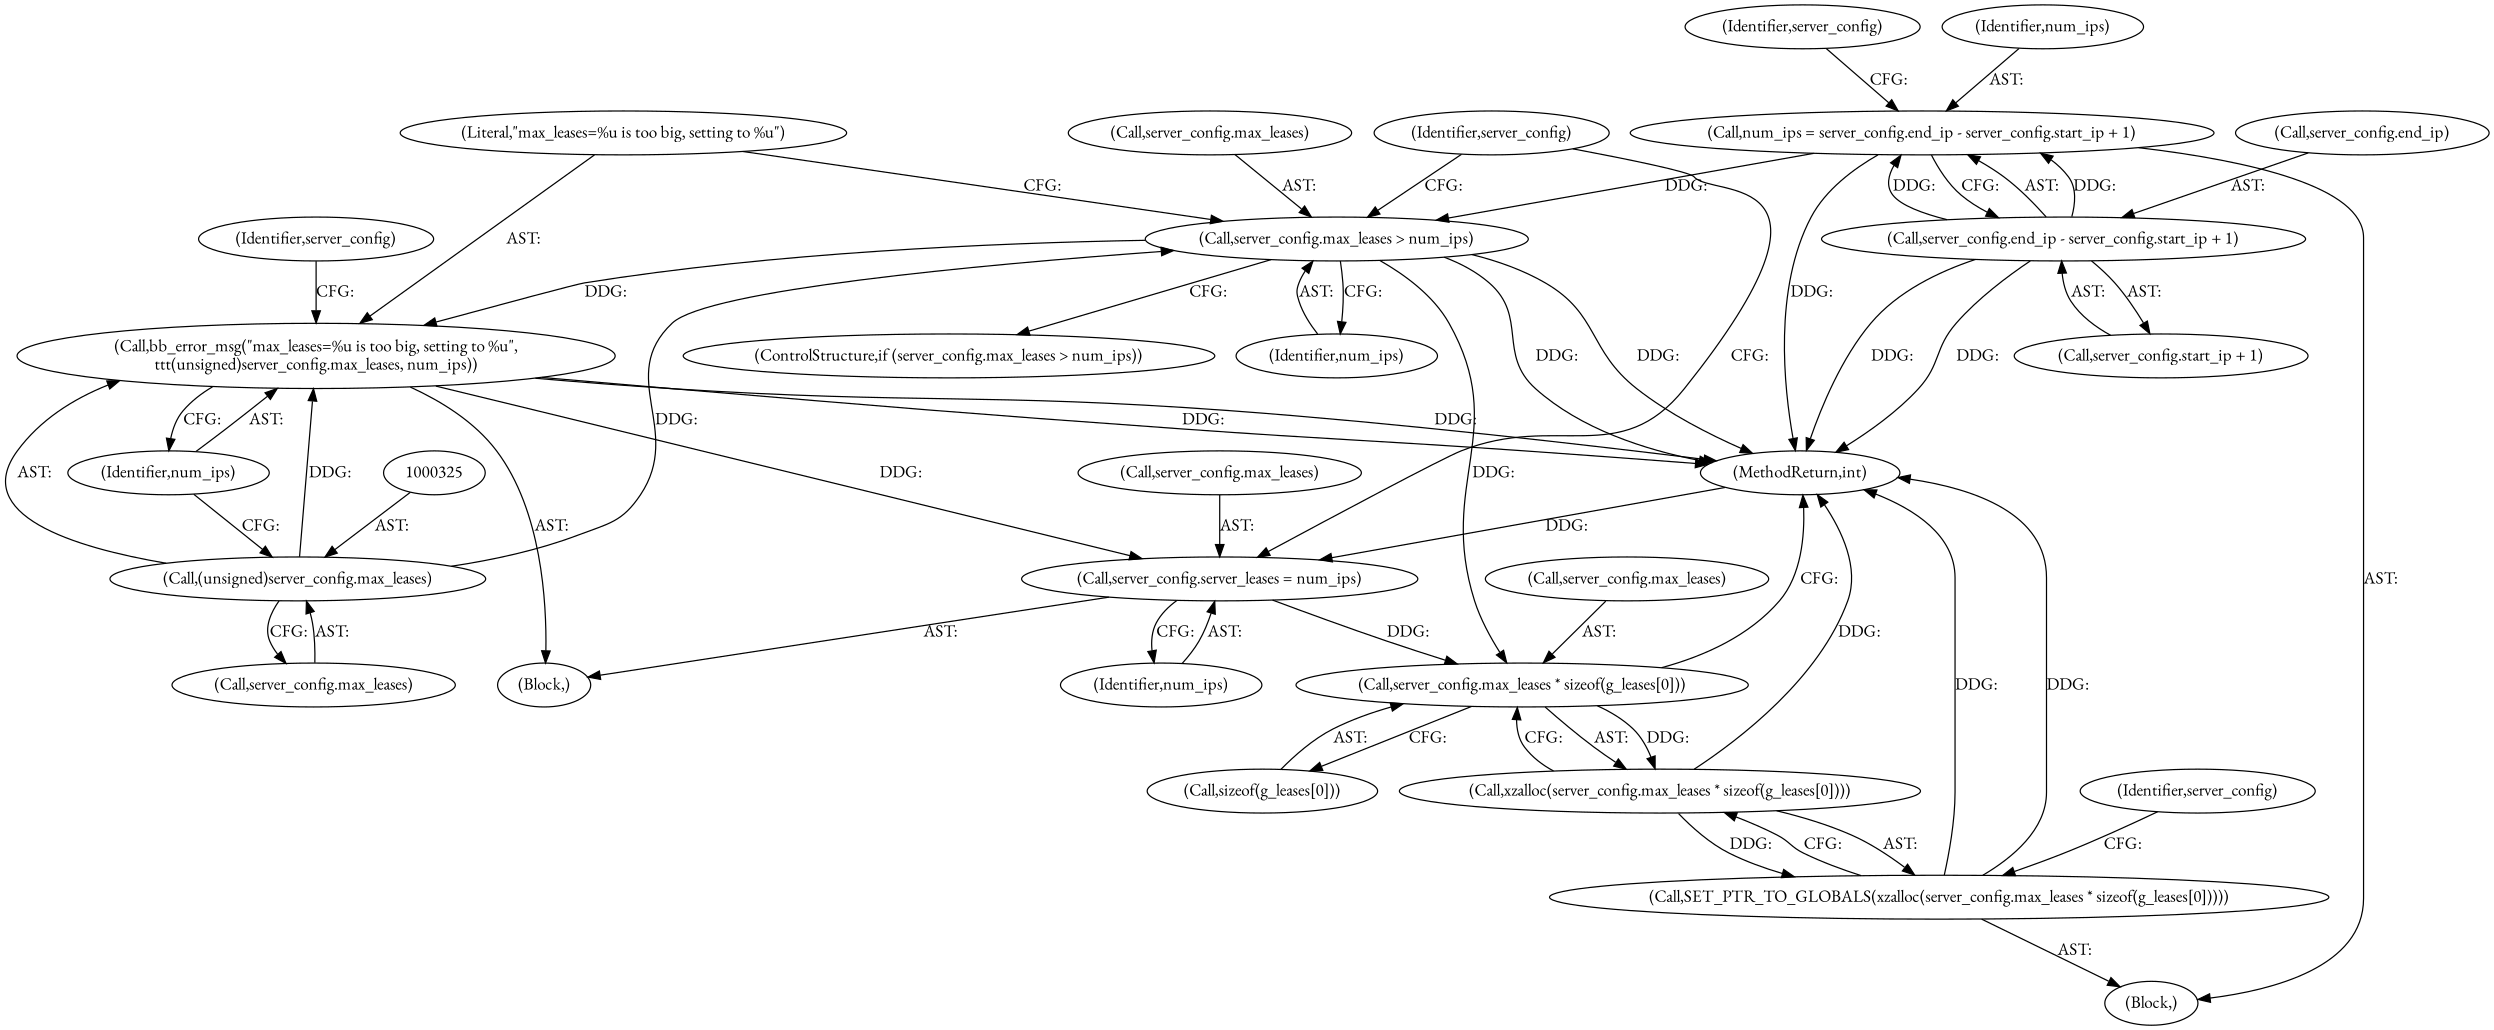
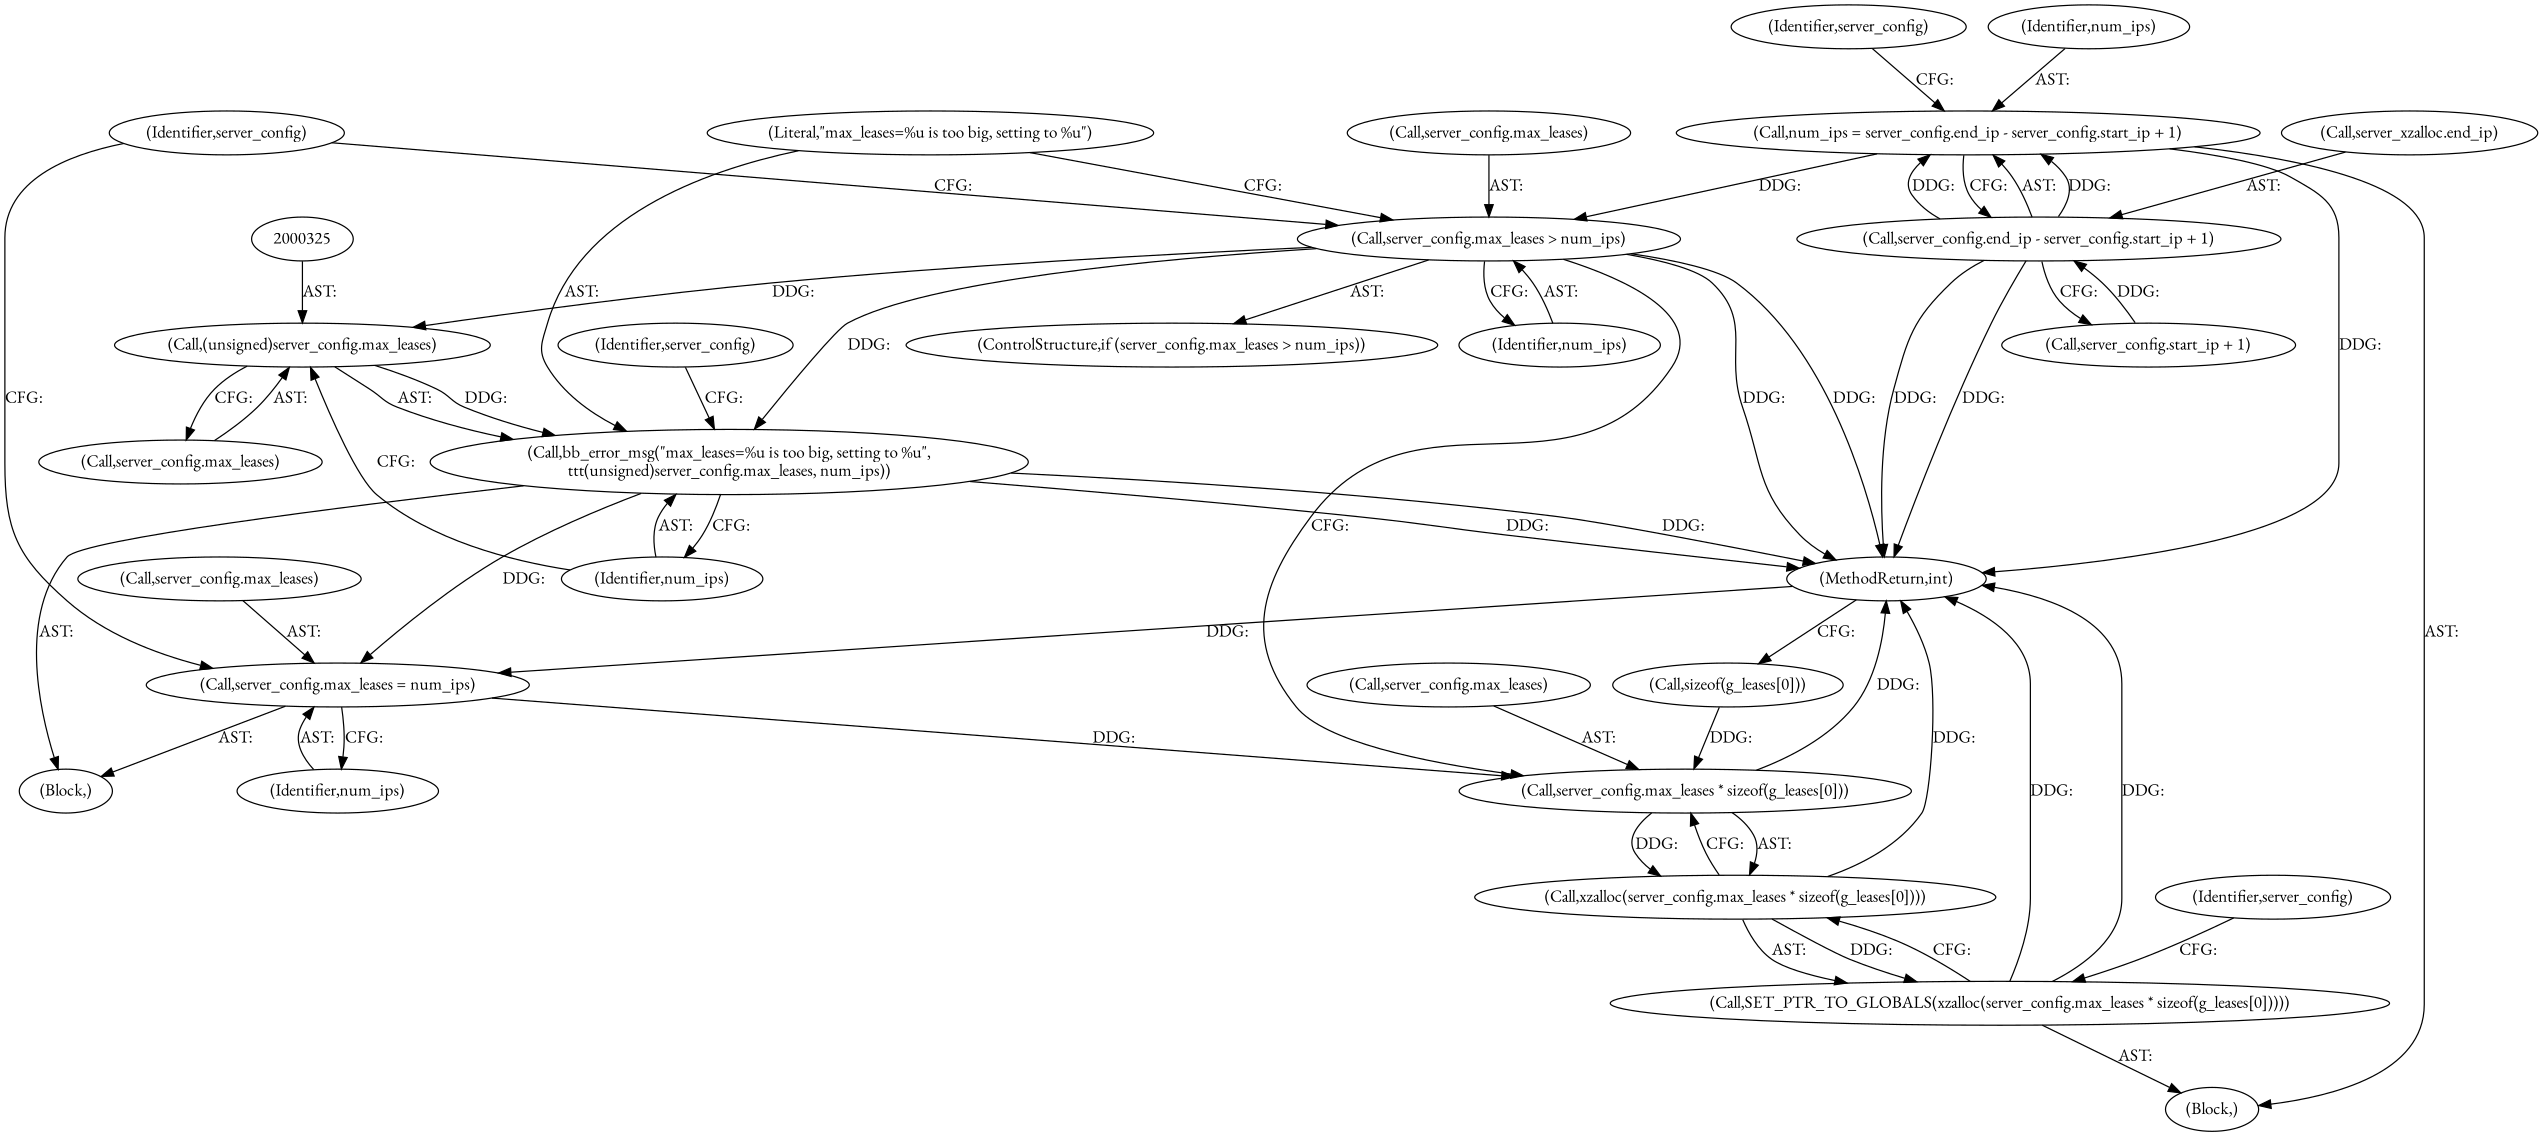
node "(Call,server_config.end_ip)": label "(Call,server_config.end_ip)" -> "(Call,server_xzalloc.end_ip)"
edge "(Call,server_config.max_leases > num_ips)" -> "(ControlStructure,if (server_config.max_leases > num_ips))": label "CFG: " -> "AST: "
edge "(Call,server_config.start_ip + 1)" -> "(Call,server_config.end_ip - server_config.start_ip + 1)": label "AST: " -> "DDG: "
edge "(Call,server_config.end_ip - server_config.start_ip + 1)" -> "(Call,server_config.start_ip + 1)": label "AST: " -> "CFG: "
edge "(Call,(unsigned)server_config.max_leases)" -> "(Call,server_config.max_leases > num_ips)": reversed
node "1000325": label "1000325" -> "2000325"
edge "(Call,server_config.max_leases > num_ips)" -> "(Call,server_config.max_leases * sizeof(g_leases[0]))": label "DDG: " -> "CFG: "
node "(Call,server_config.server_leases = num_ips)": label "(Call,server_config.server_leases = num_ips)" -> "(Call,server_config.max_leases = num_ips)"
edge "(Call,server_config.max_leases * sizeof(g_leases[0]))" -> "(MethodReturn,int)": label "CFG: " -> "DDG: "
edge "(Call,server_config.max_leases * sizeof(g_leases[0]))" -> "(Call,sizeof(g_leases[0]))": now "(MethodReturn,int)" -> "(Call,sizeof(g_leases[0]))"
edge "(Call,sizeof(g_leases[0]))" -> "(Call,server_config.max_leases * sizeof(g_leases[0]))": label "AST: " -> "DDG: "
